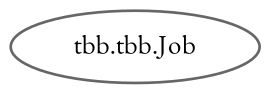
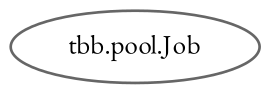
node "tbb.tbb.Job": label "tbb.tbb.Job" -> "tbb.pool.Job"
